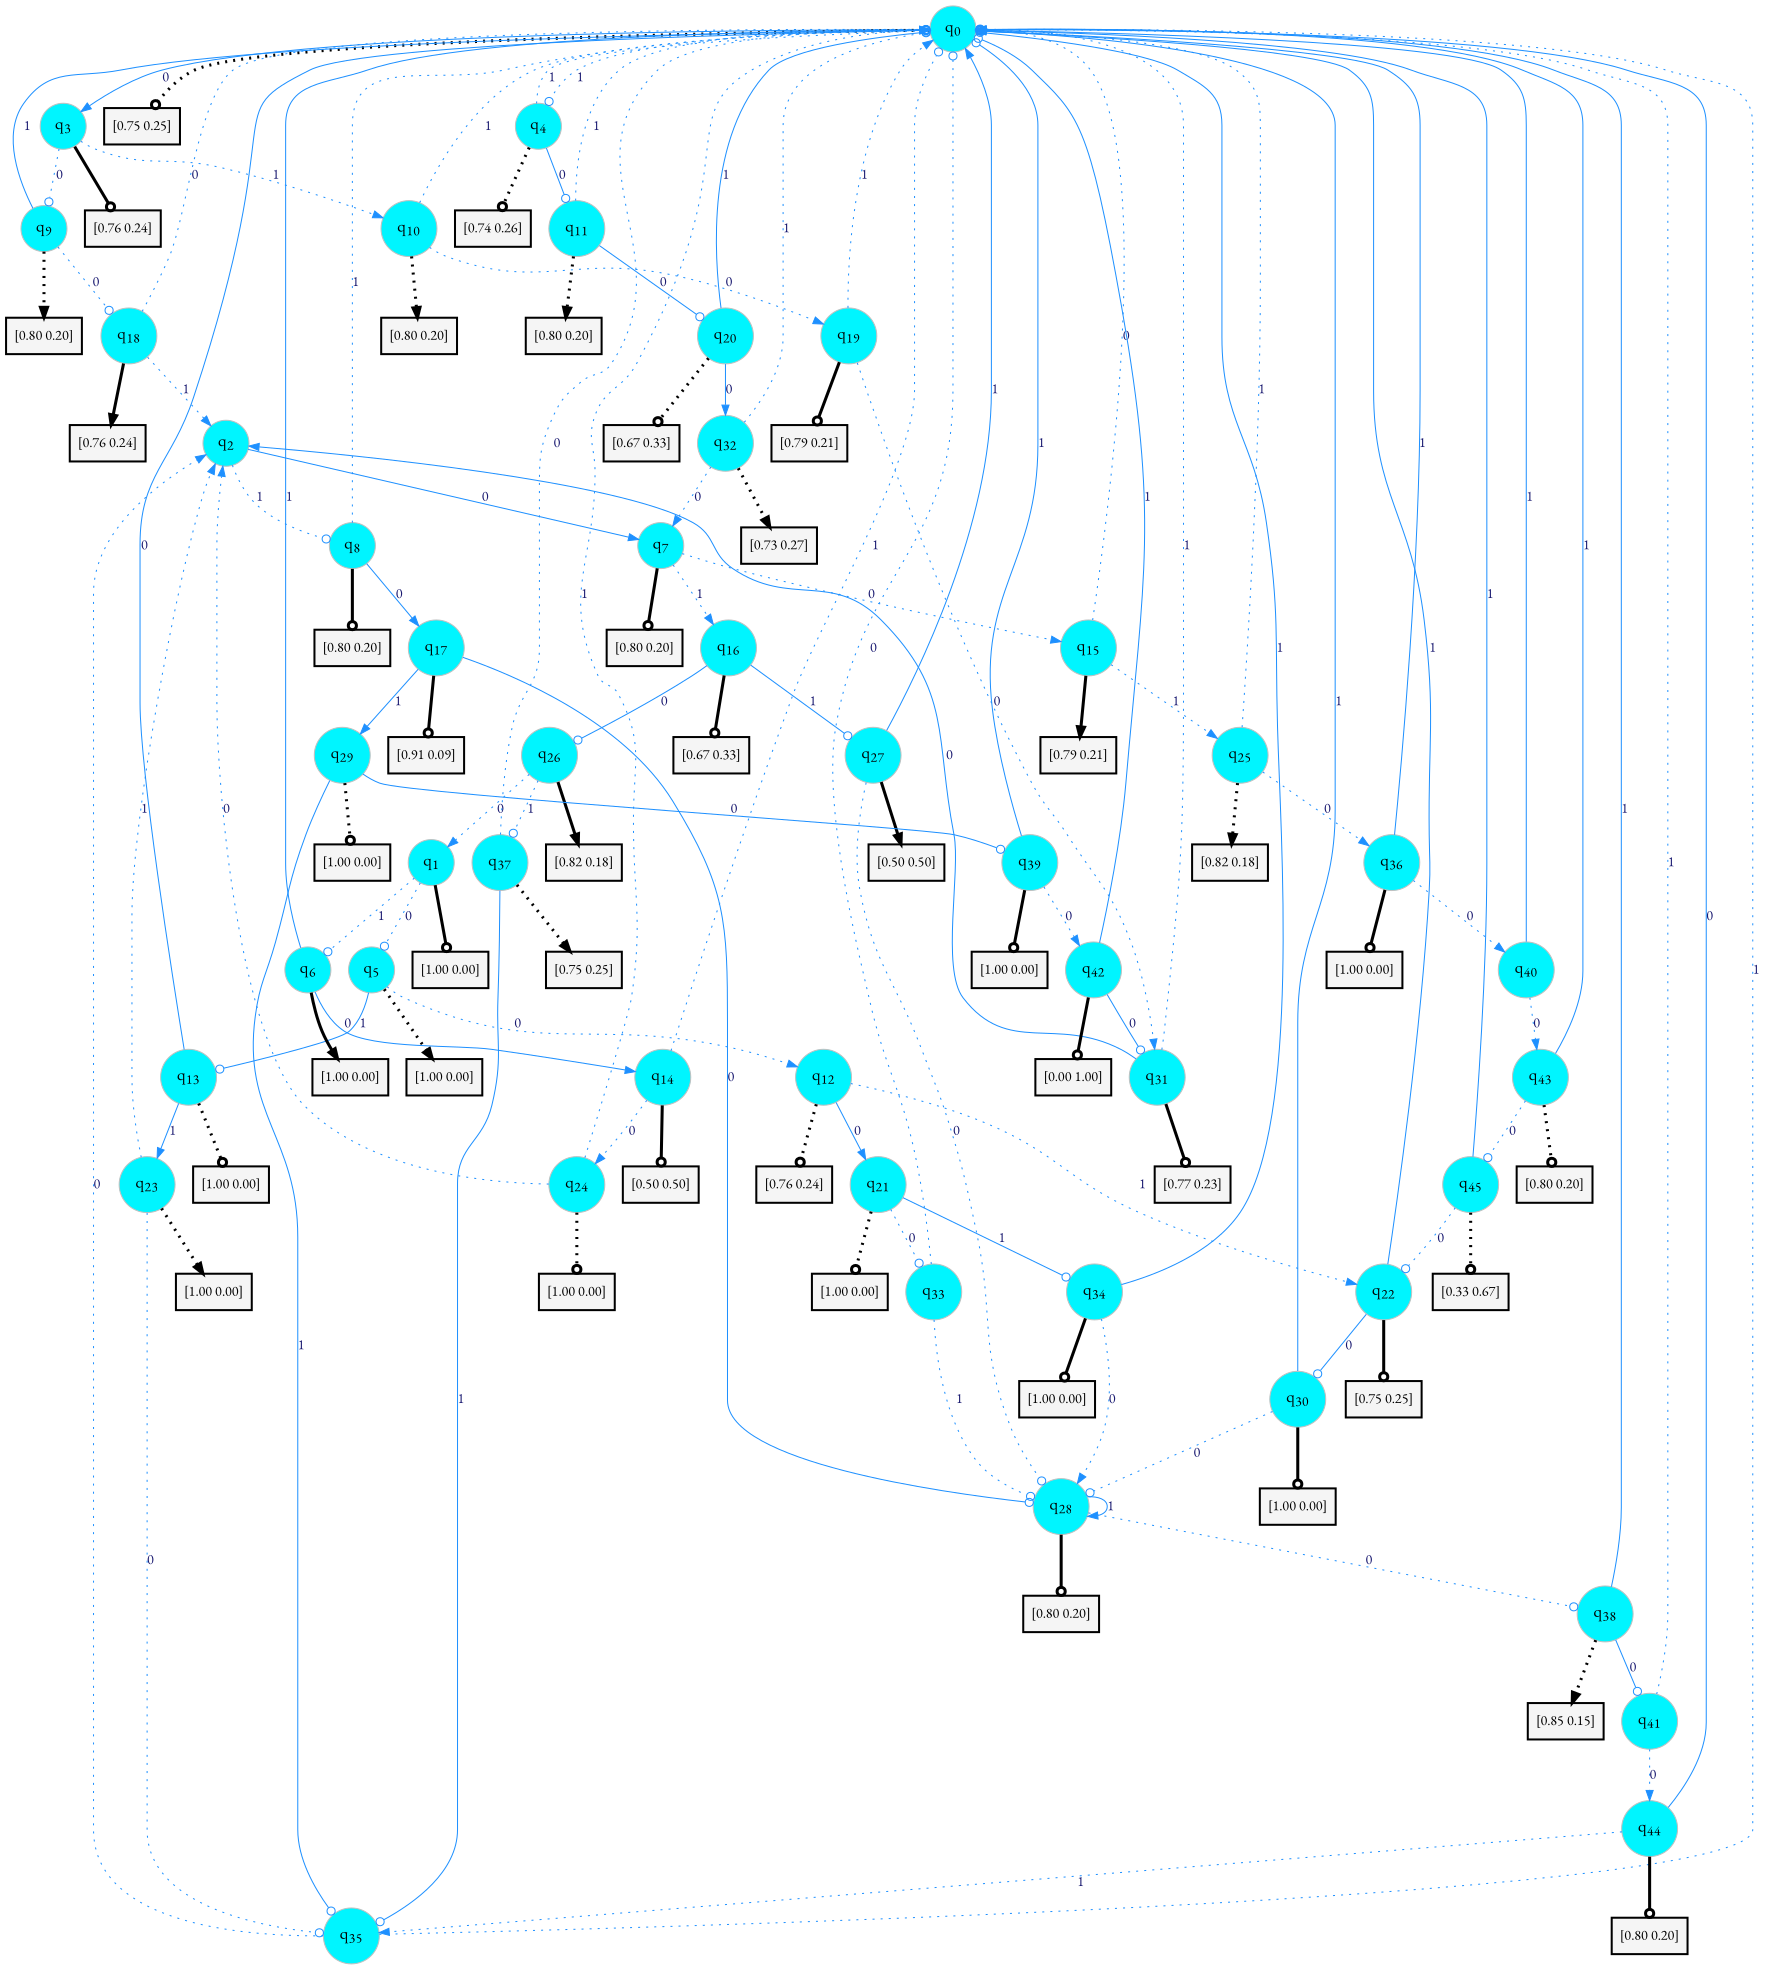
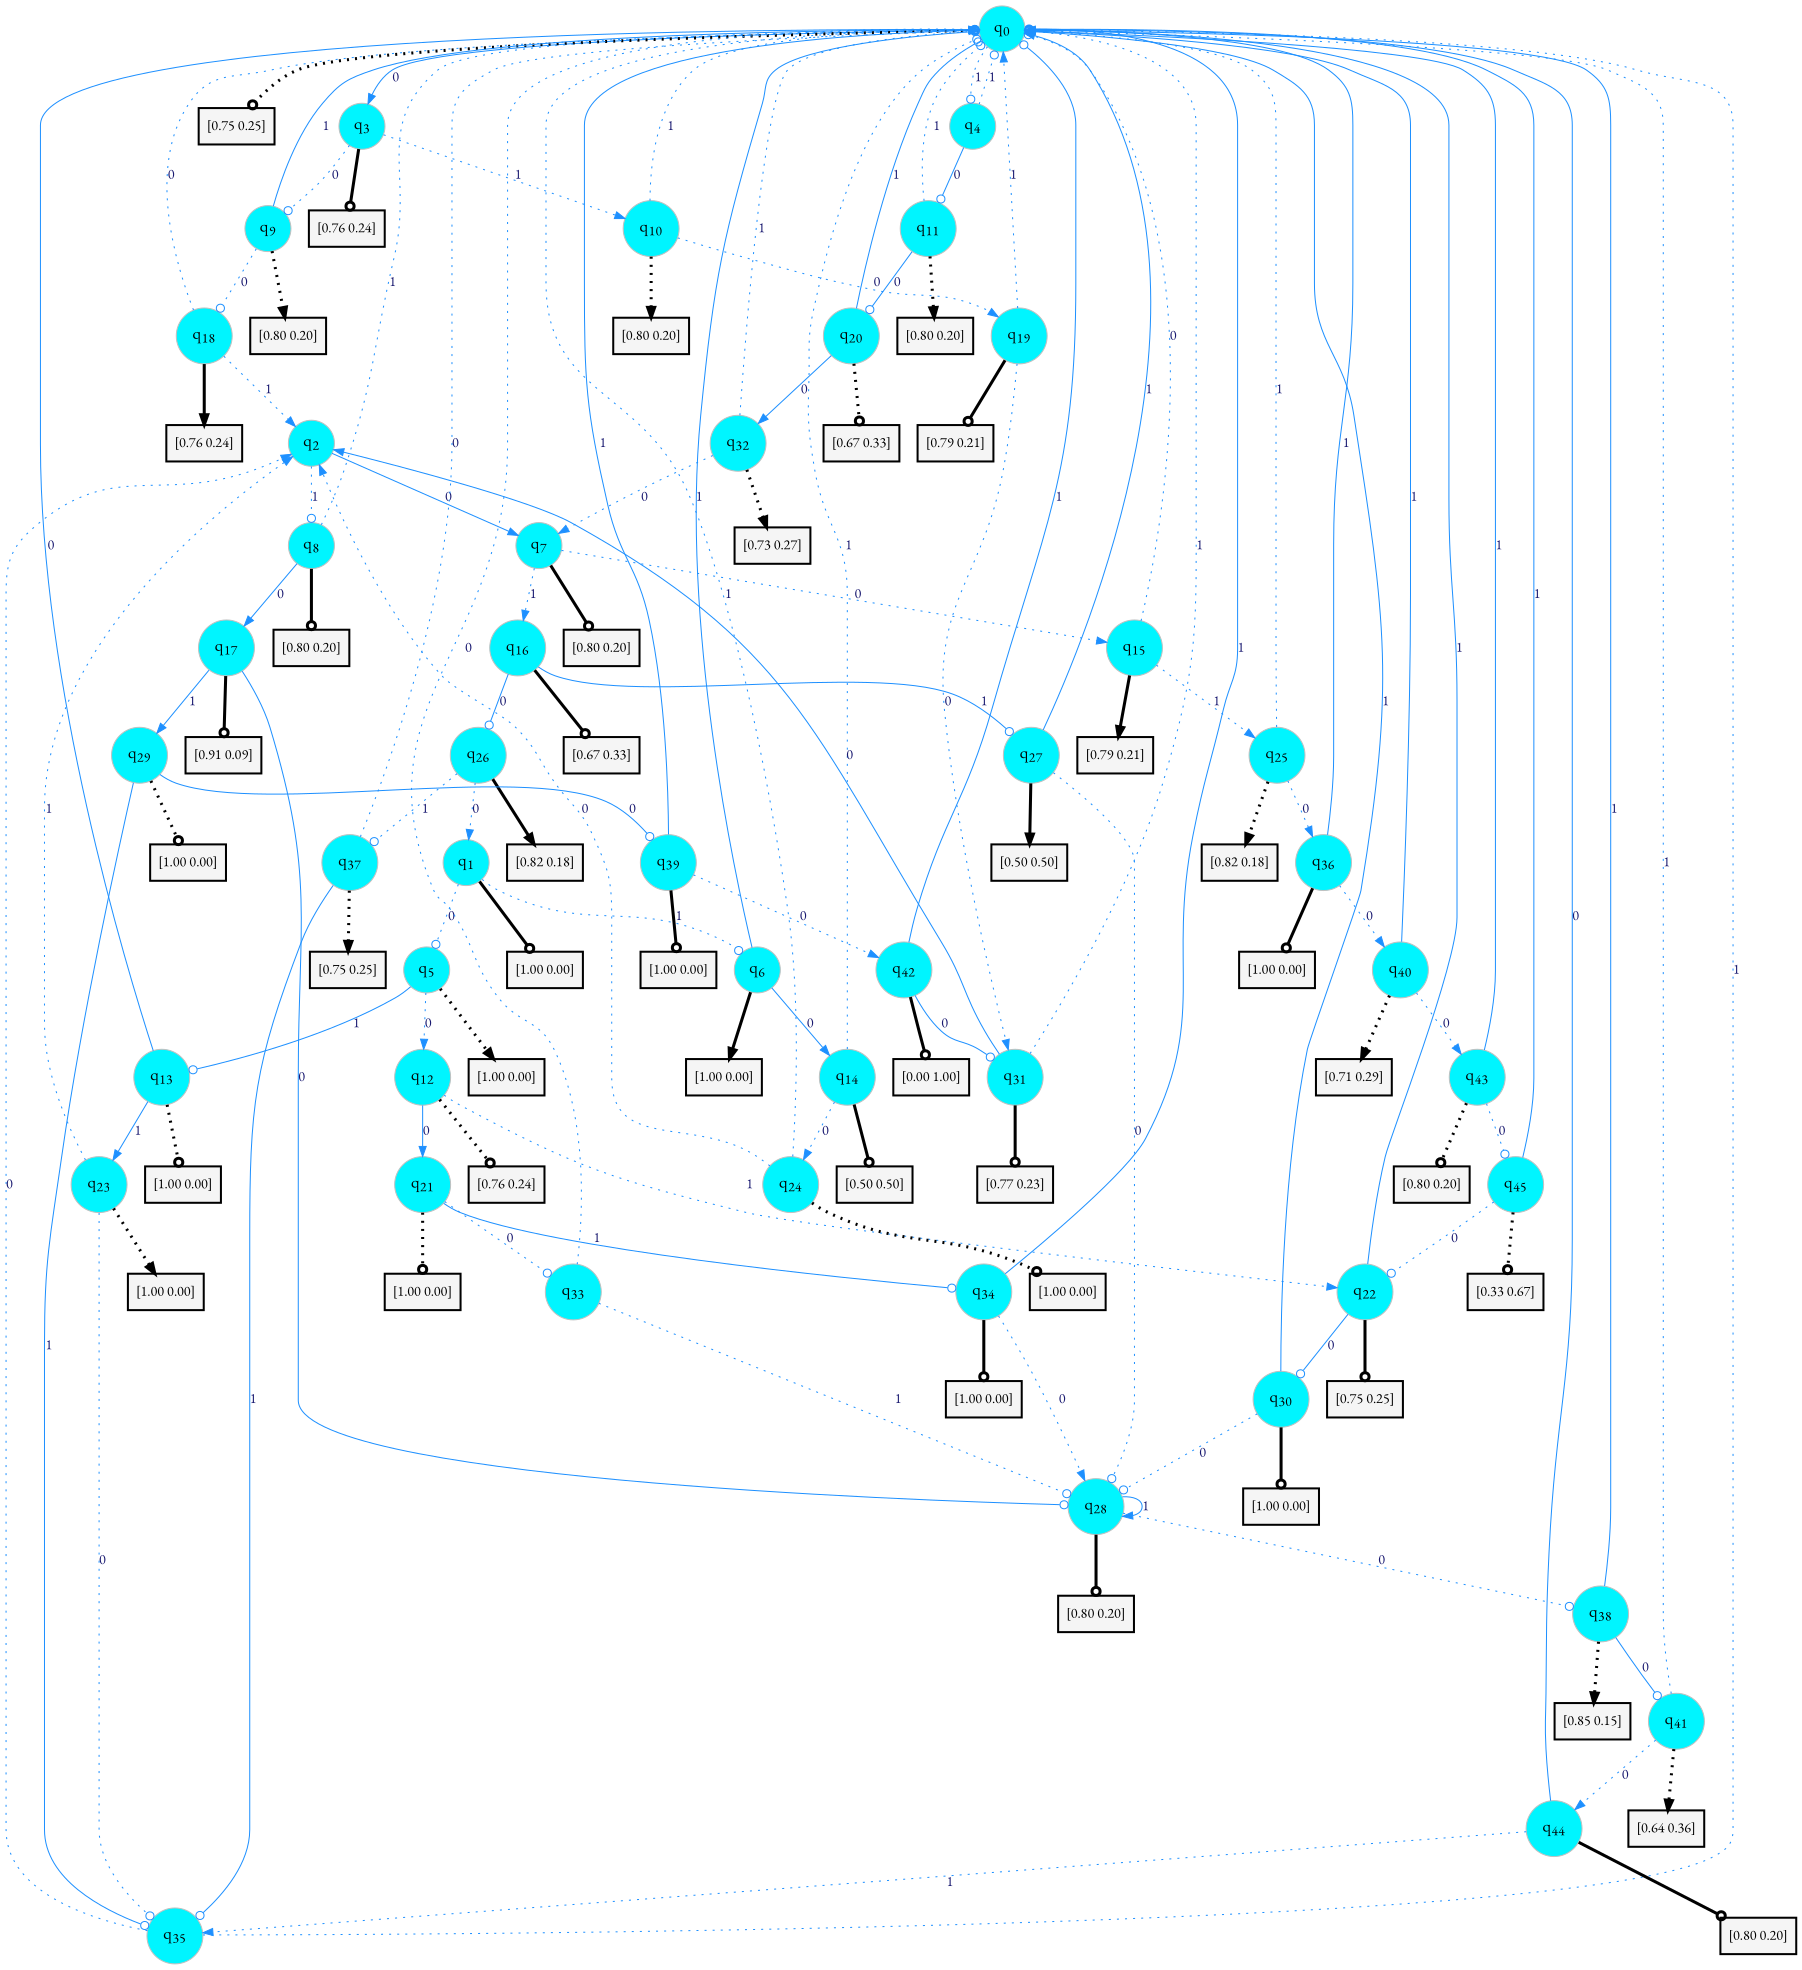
node "[0.74 0.26]": removed
node "[0.71 0.29]": added
node "[0.64 0.36]": added
